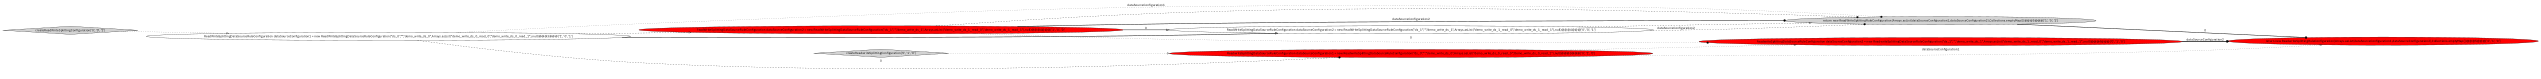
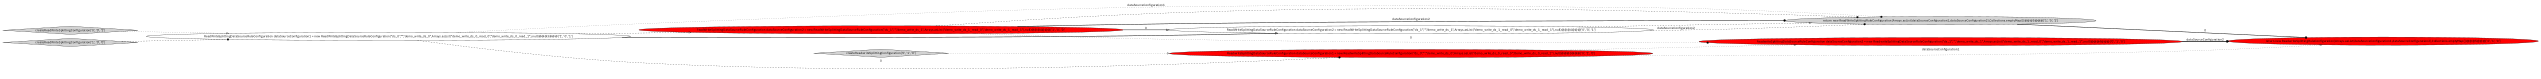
node "createReadWriteSplittingConfiguration['1', '0', '0']": added
